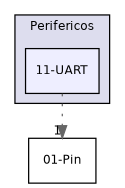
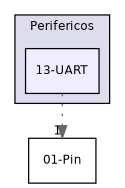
node "11-UART": label "11-UART" -> "13-UART"
